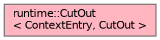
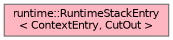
node "runtime::CutOut < ContextEntry, CutOut >": label "runtime::CutOut < ContextEntry, CutOut >" -> "runtime::RuntimeStackEntry < ContextEntry, CutOut >"
